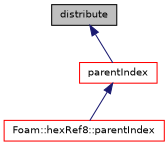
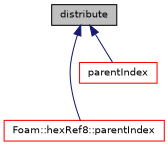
edge "Foam::hexRef8::parentIndex" -> "parentIndex": now "Foam::hexRef8::parentIndex" -> "distribute"
